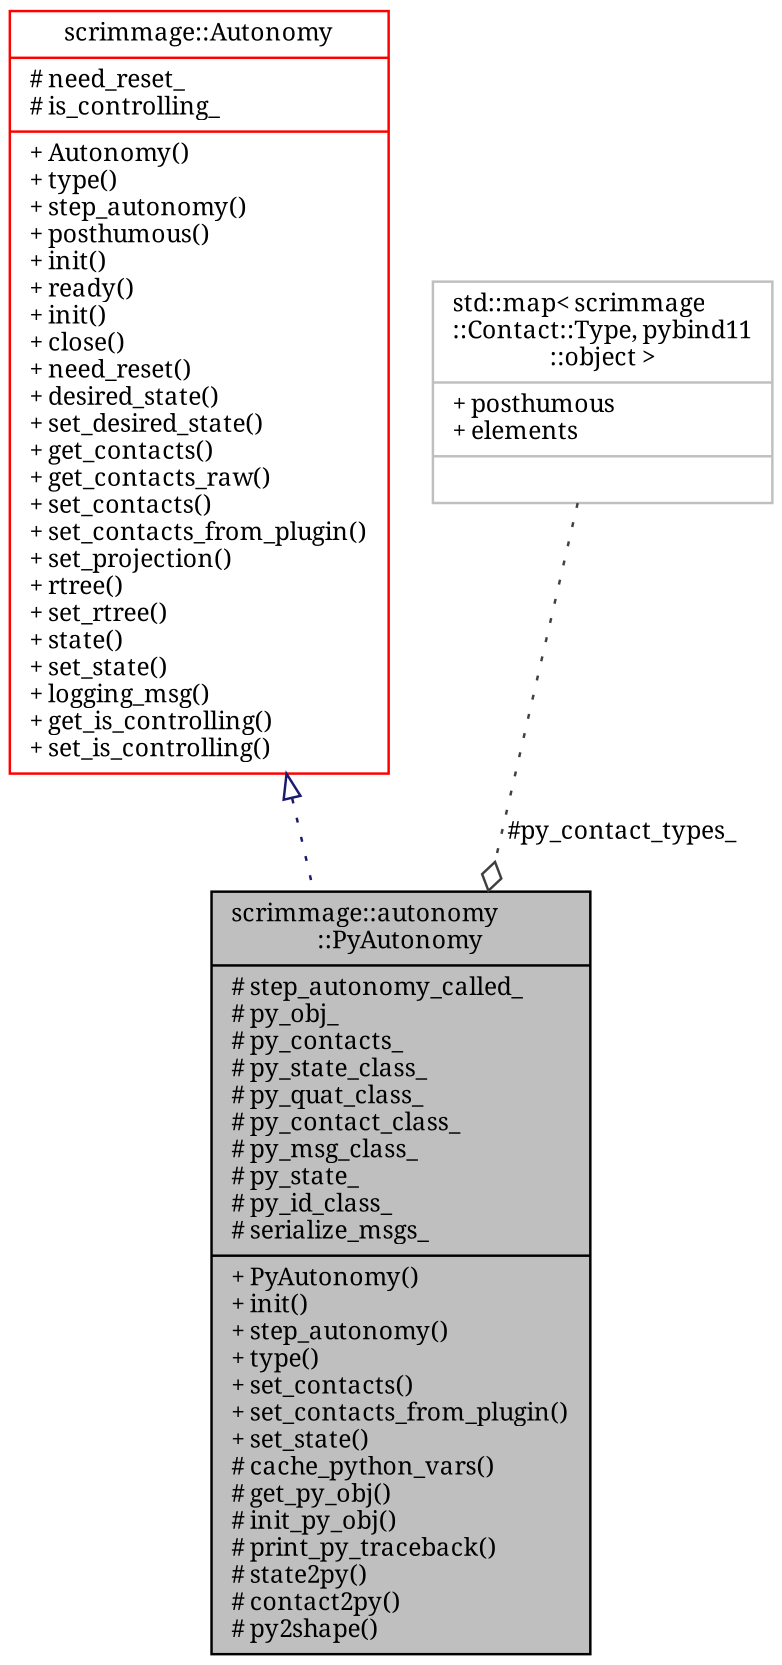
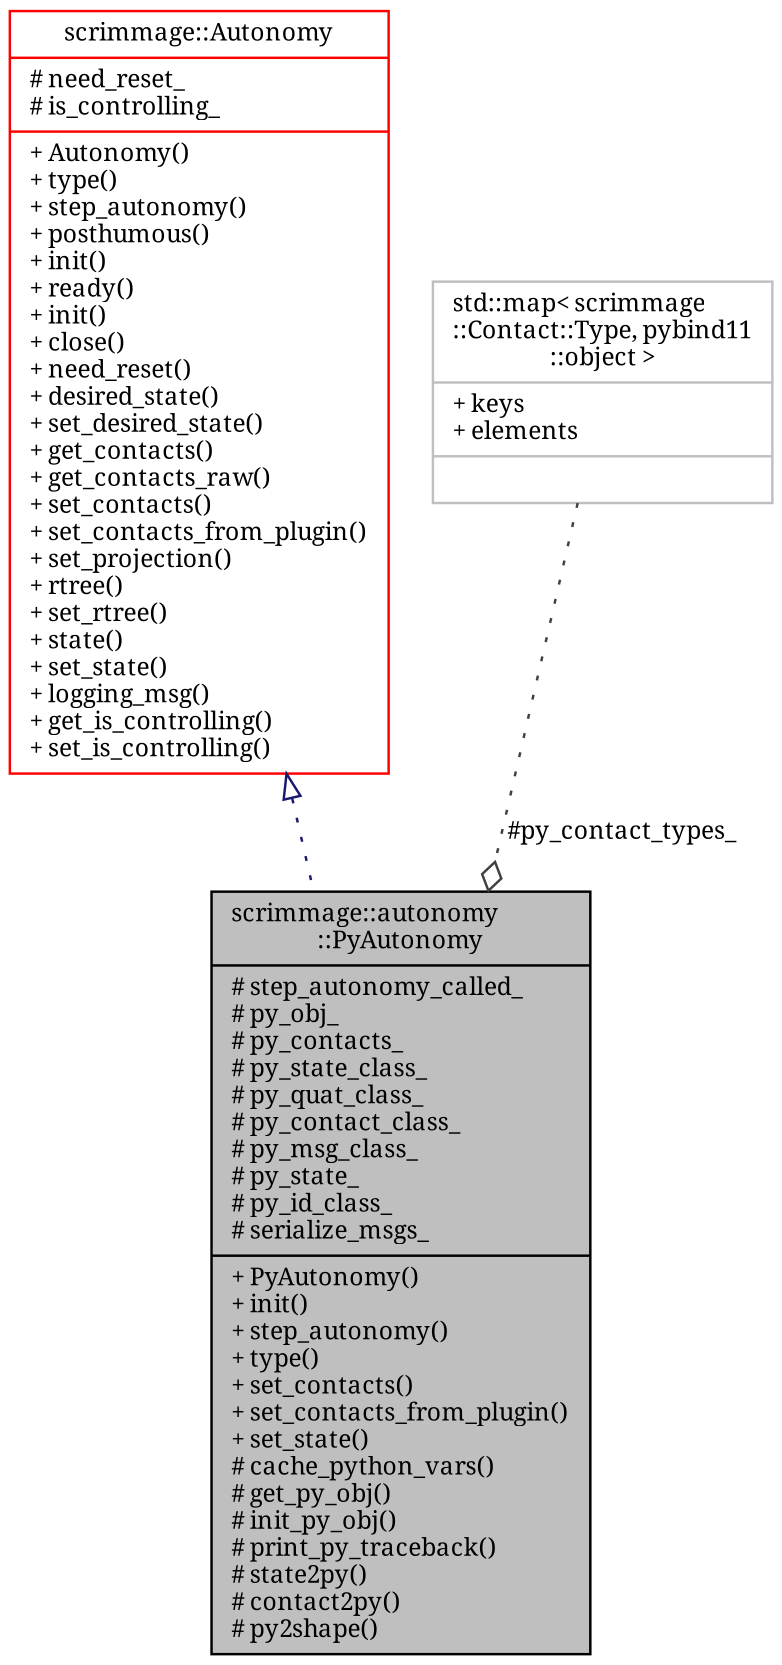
node "std::map< scrimmage": text "+ posthumous" -> "+ keys"
